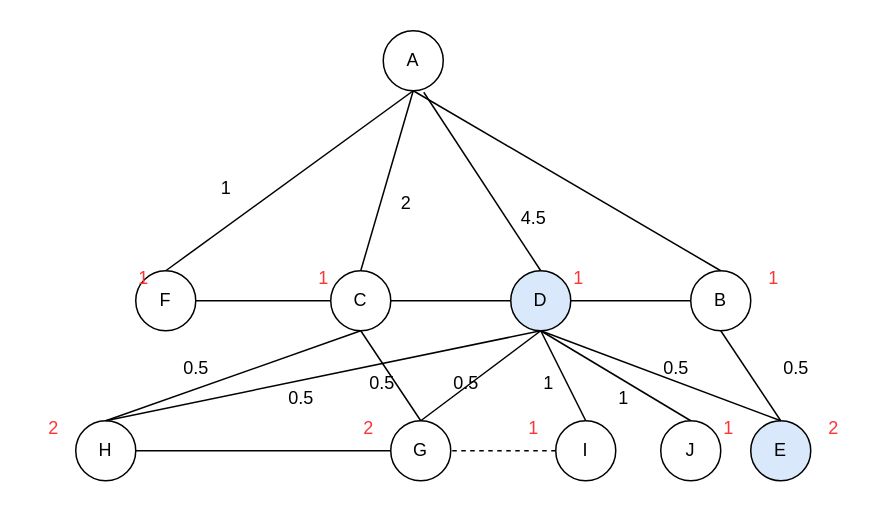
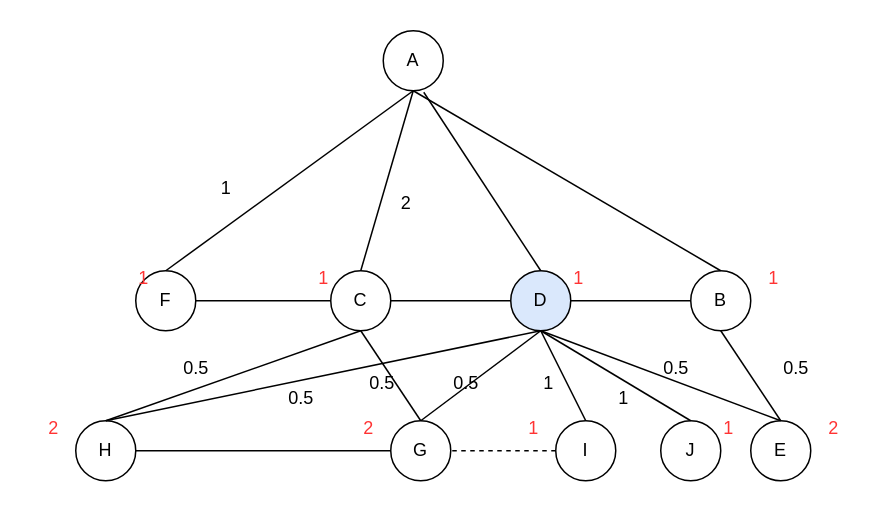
node "4.5": removed
node "E": fillcolor #dae8fc -> #ffffff
